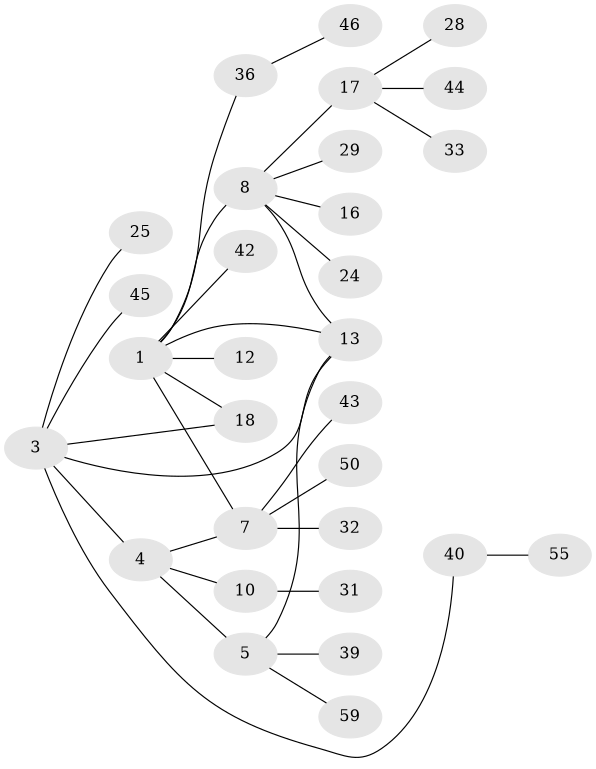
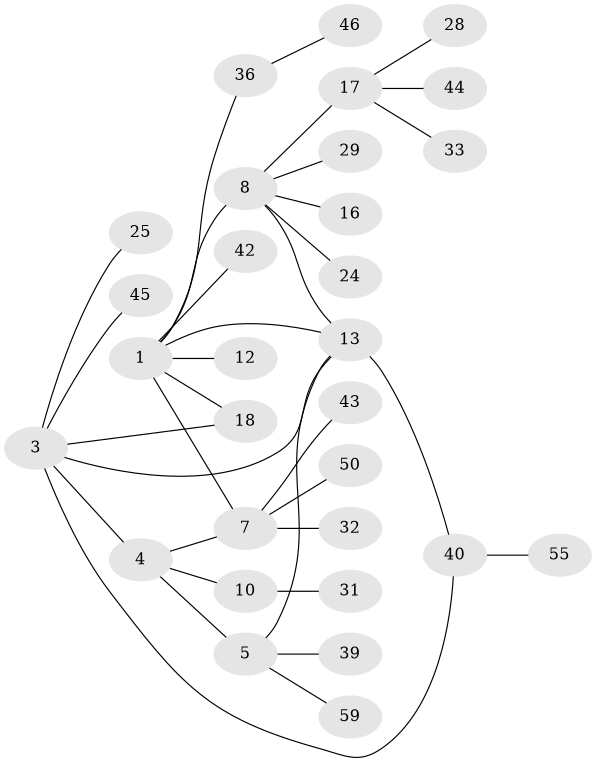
edge "13" -- "40": added
